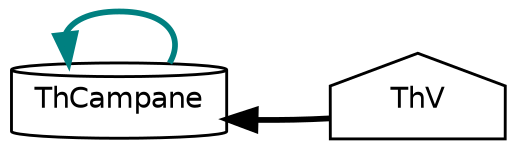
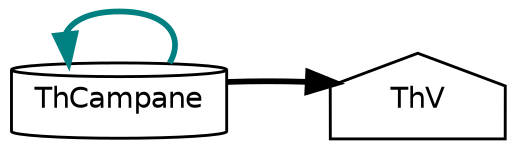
edge "ThV" -> "ThCampane": reversed
